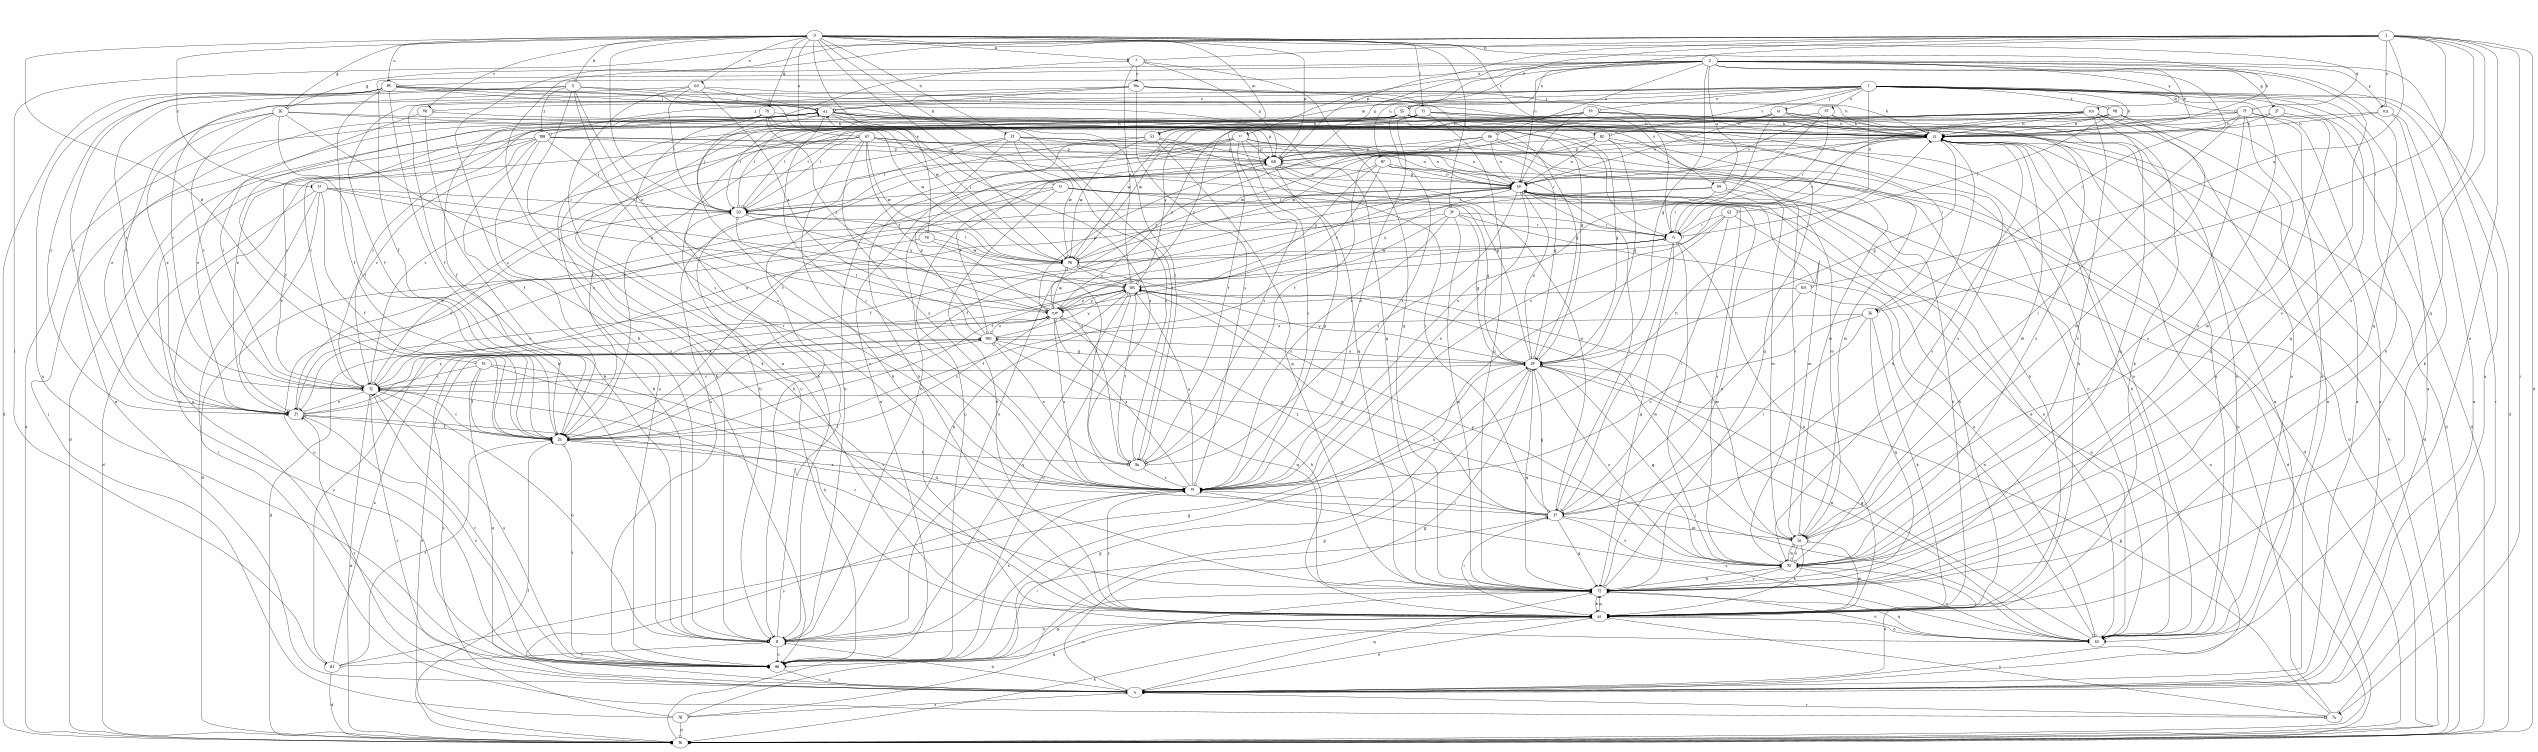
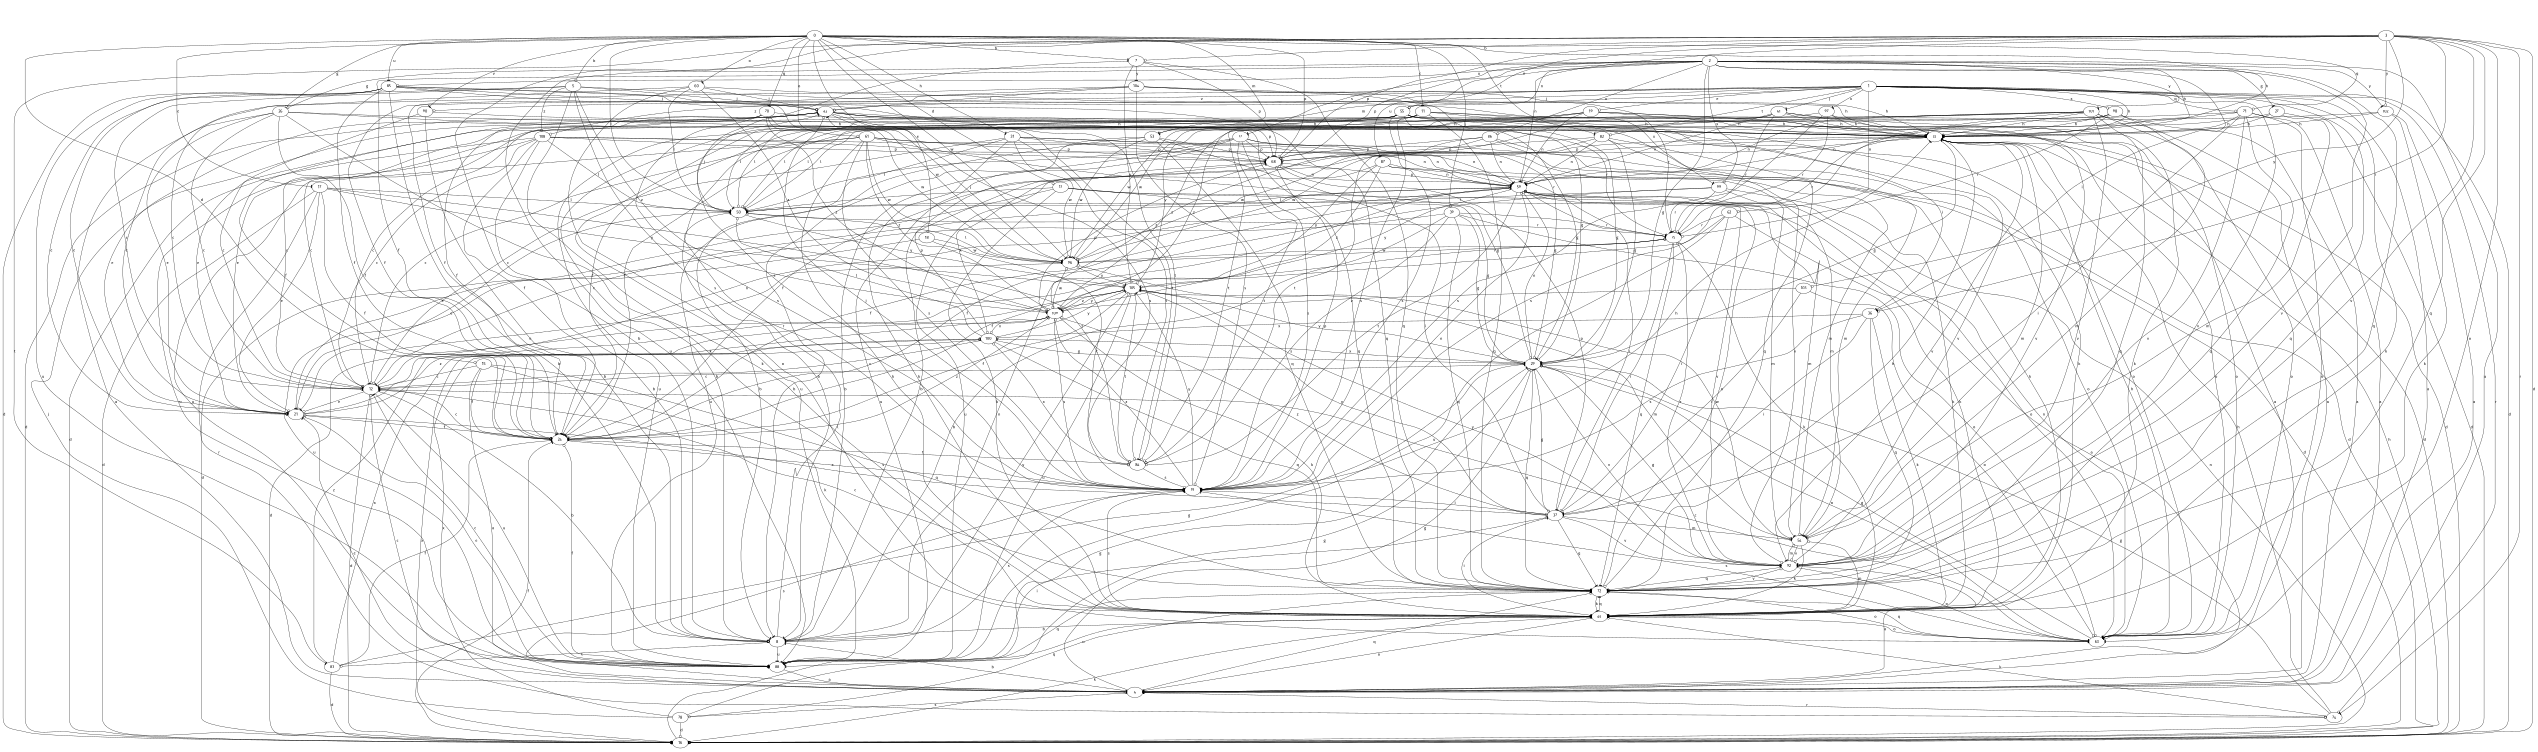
edge "59" -> "16": removed, label "d"
